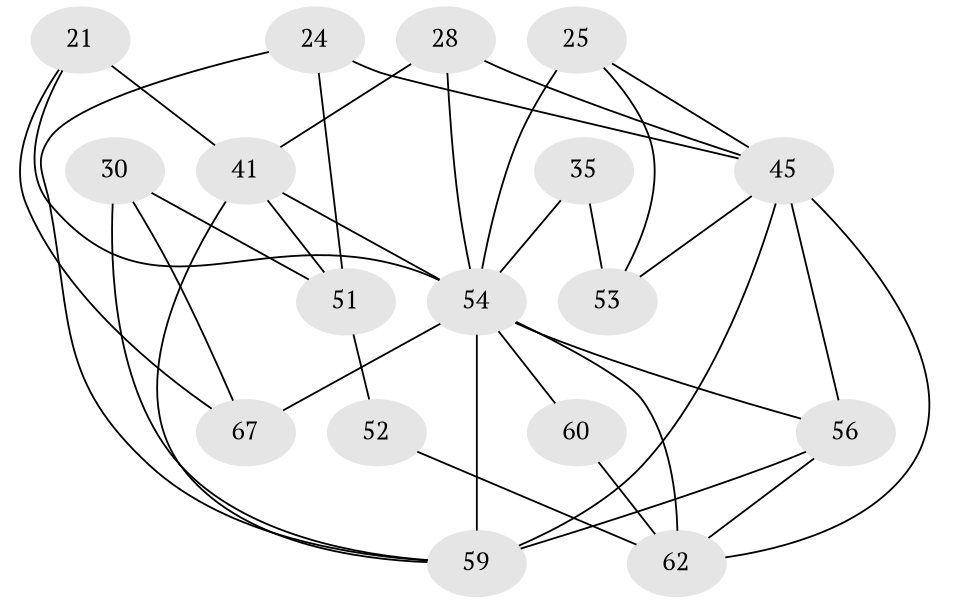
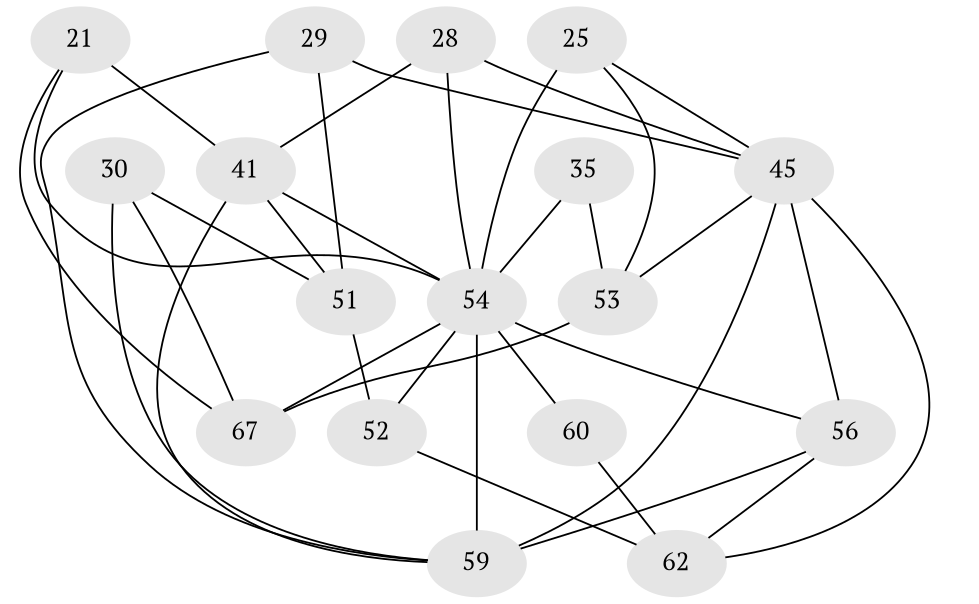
node "24": label "24" -> "29"
edge "53" -- "67": added
edge "54" -- "62": now "54" -- "52"
